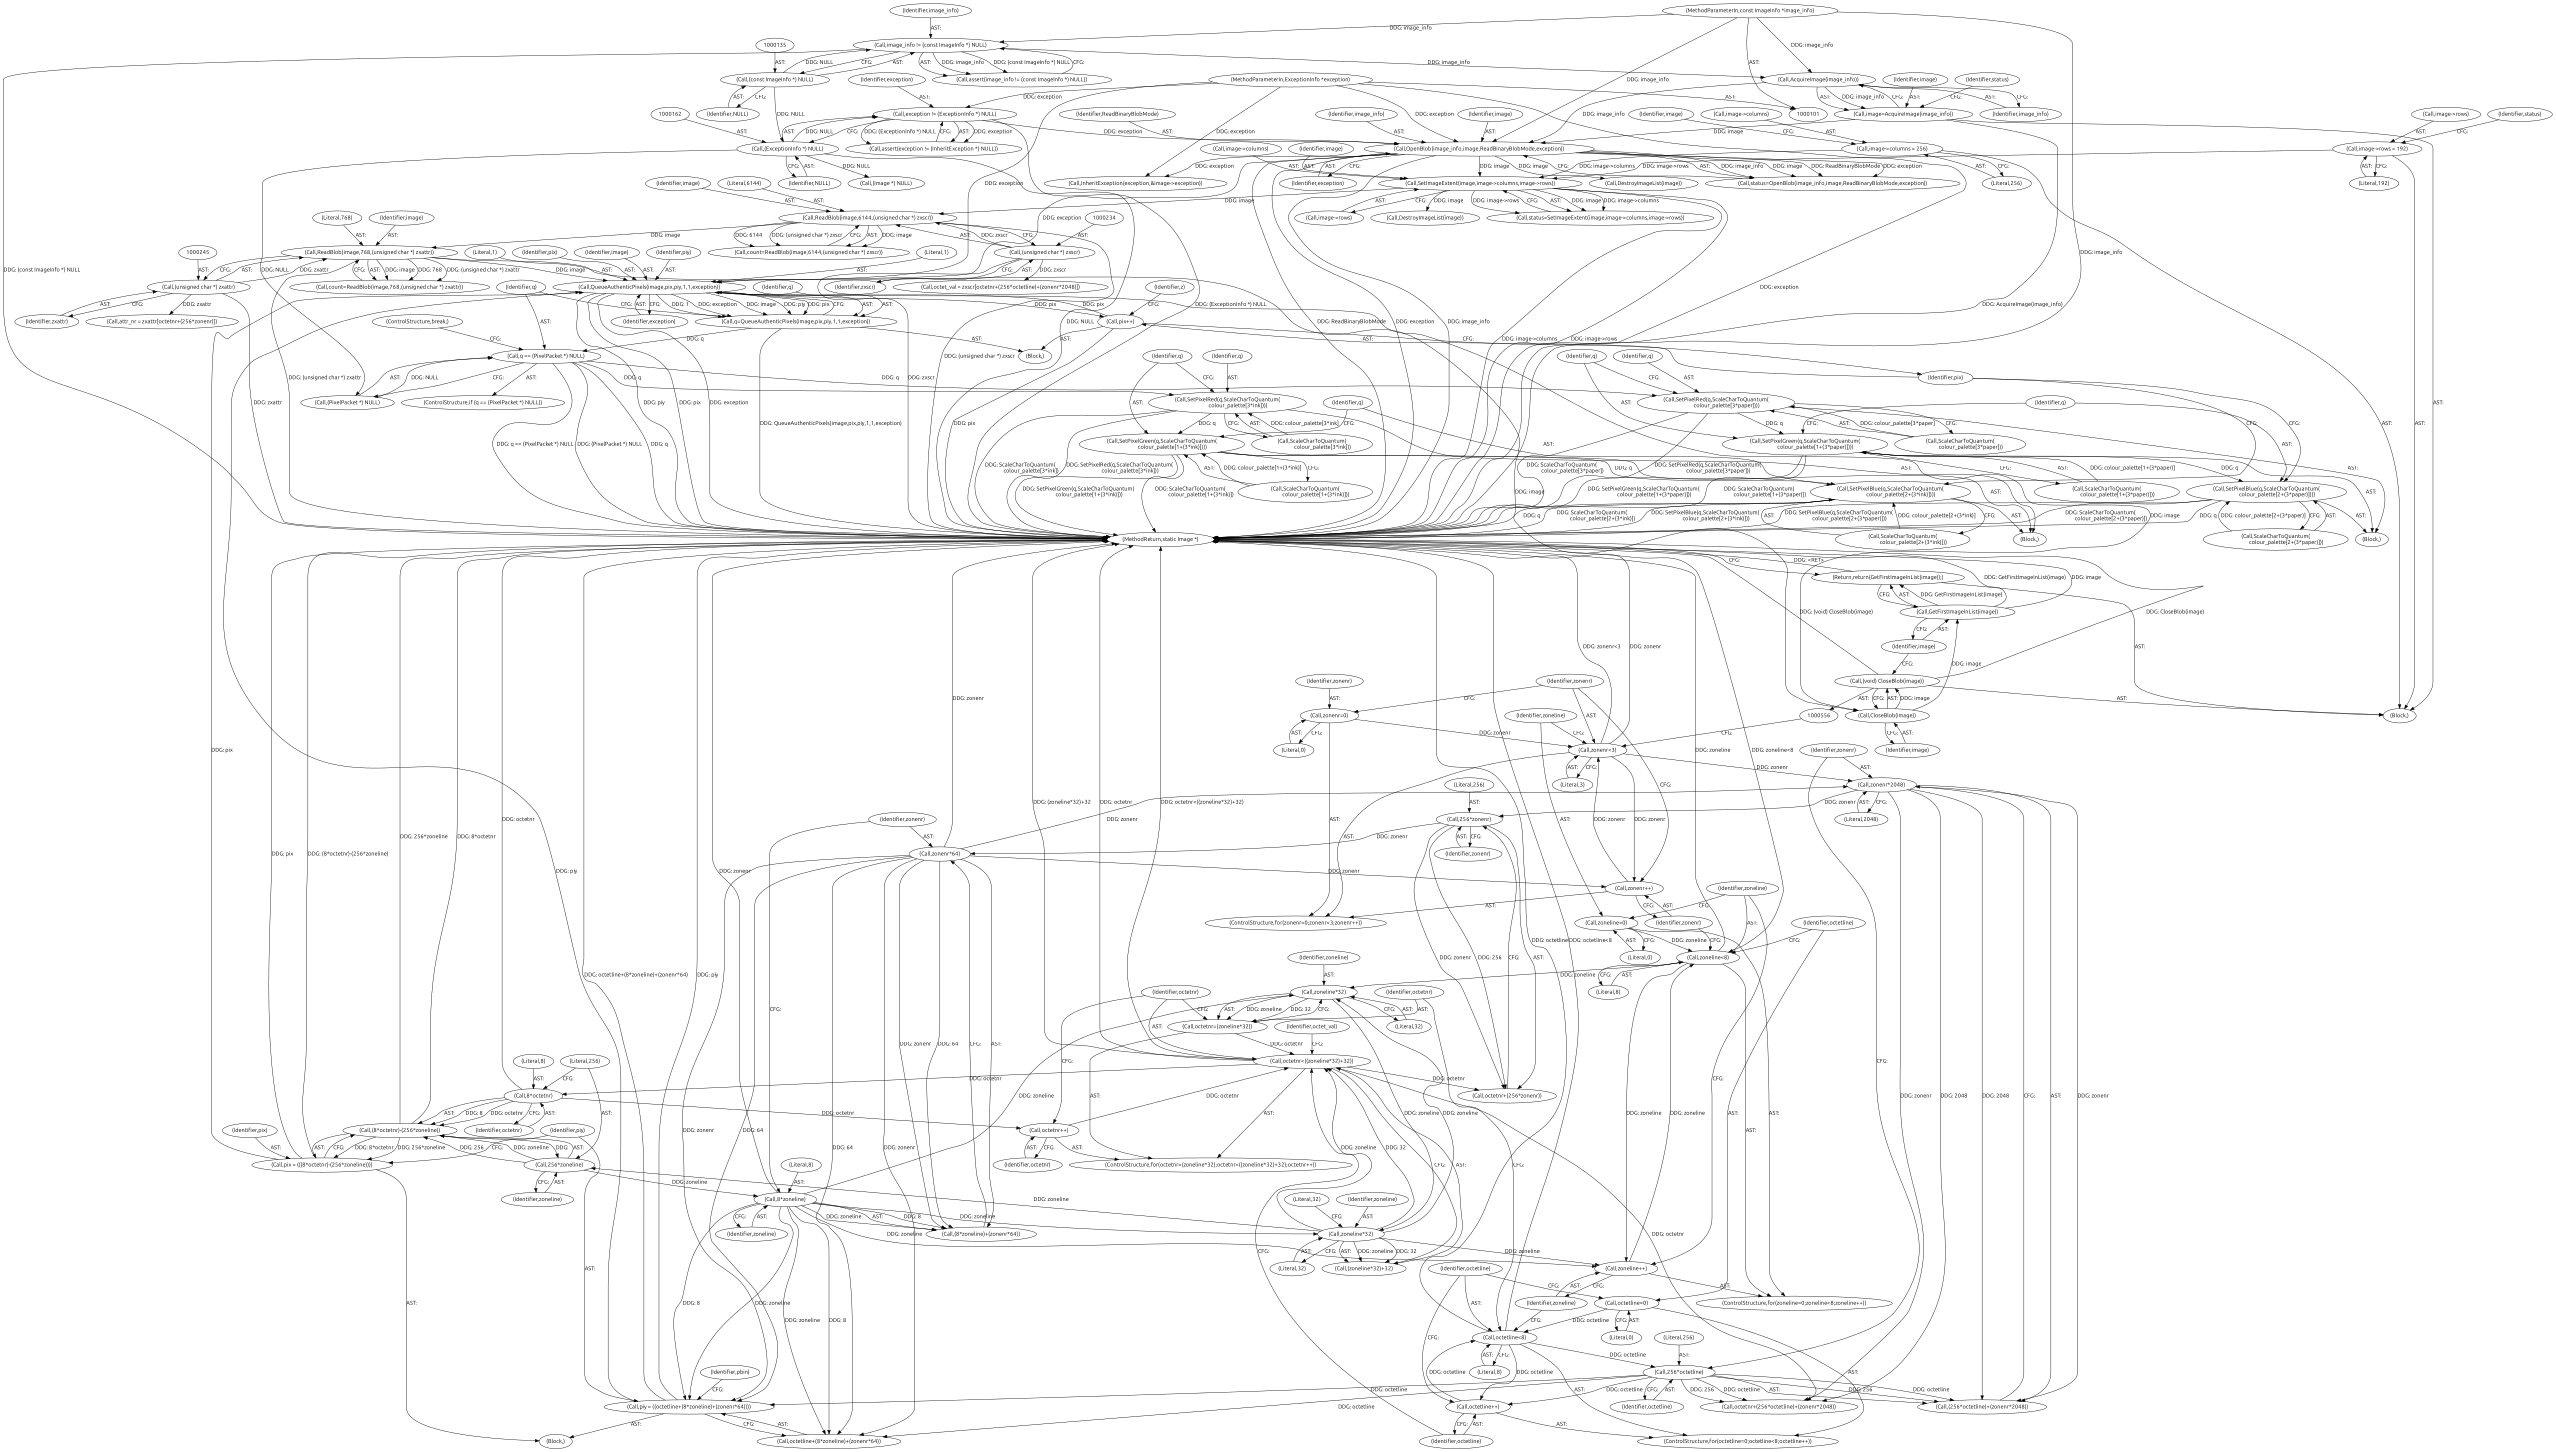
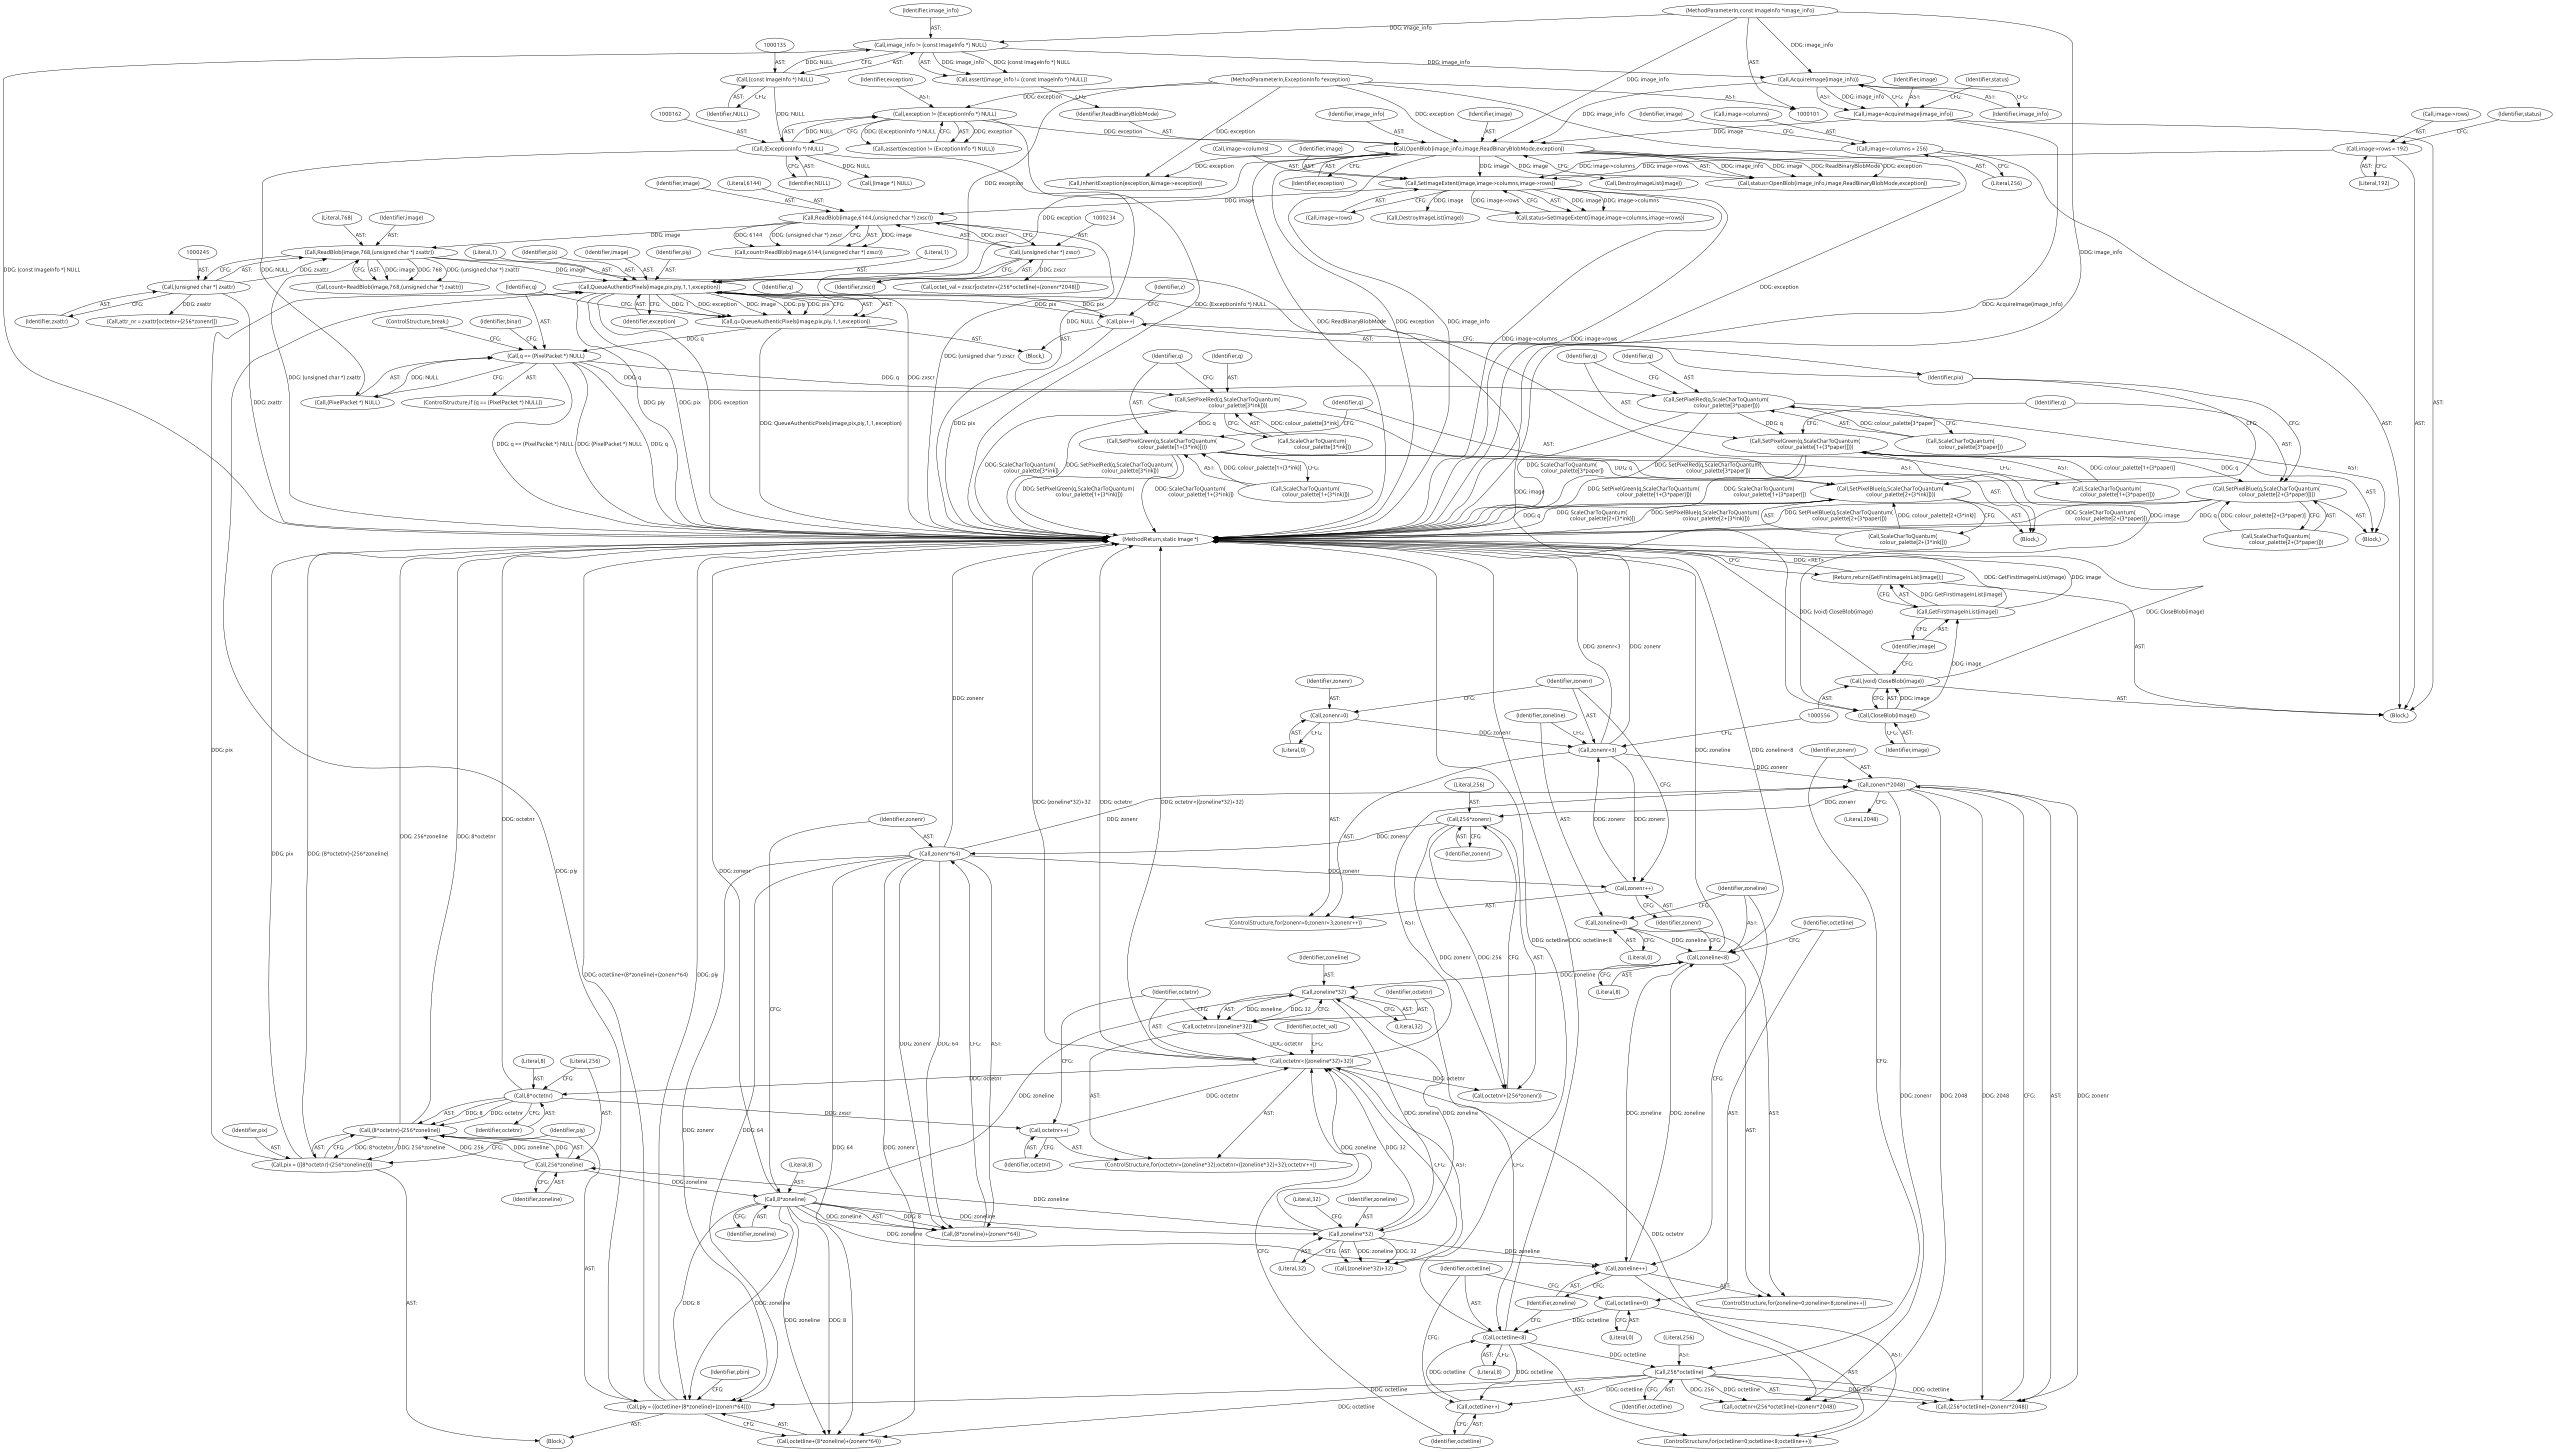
edge "(Call,assert(image_info != (const ImageInfo *) NULL))" -> "(Call,image_info != (const ImageInfo *) NULL)": now "(Call,assert(image_info != (const ImageInfo *) NULL))" -> "(Identifier,ReadBinaryBlobMode)"
node "(Call,assert(exception != (InheritException *) NULL))": label "(Call,assert(exception != (InheritException *) NULL))" -> "(Call,assert(exception != (ExceptionInfo *) NULL))"
node "(Identifier,binar)": added
edge "(Call,(void) CloseBlob(image))" -> "1000556": reversed
node "(Literal,3)": removed
edge "(Literal,2048)" -> "(Call,zonenr*2048)": now "(Call,octetnr<((zoneline*32)+32))" -> "(Call,zonenr*2048)"
edge "(Call,8*octetnr)" -> "(Call,octetnr++)": label "DDG: octetnr" -> "DDG: zxscr"
edge "(Call,octetline++)" -> "(ControlStructure,for(octetline=0;octetline<8;octetline++))": now "(Call,zoneline++)" -> "(ControlStructure,for(octetline=0;octetline<8;octetline++))"
